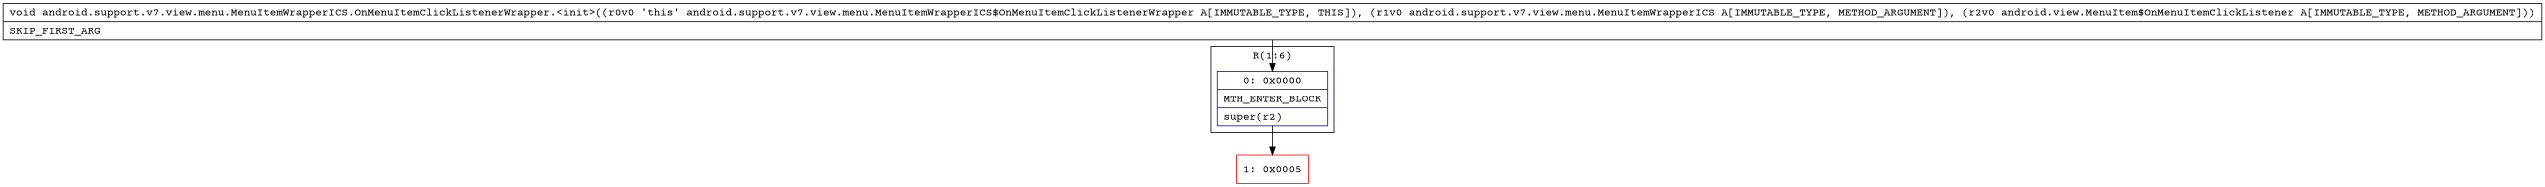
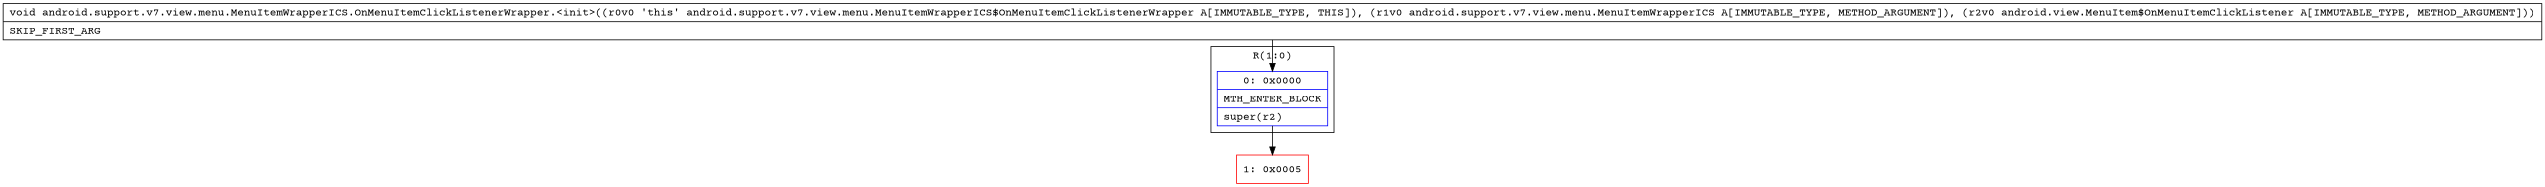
cluster "R(1:6)": label "R(1:6)" -> "R(1:0)"
